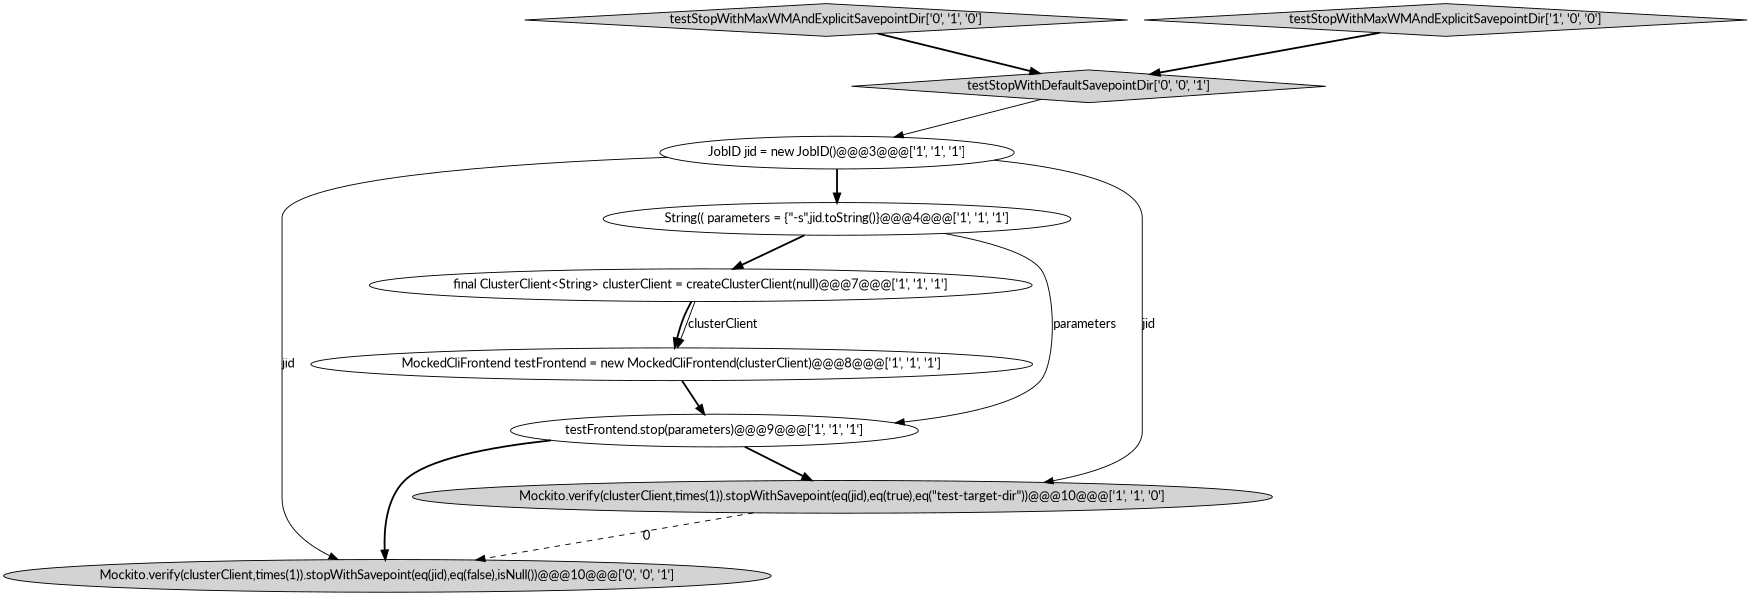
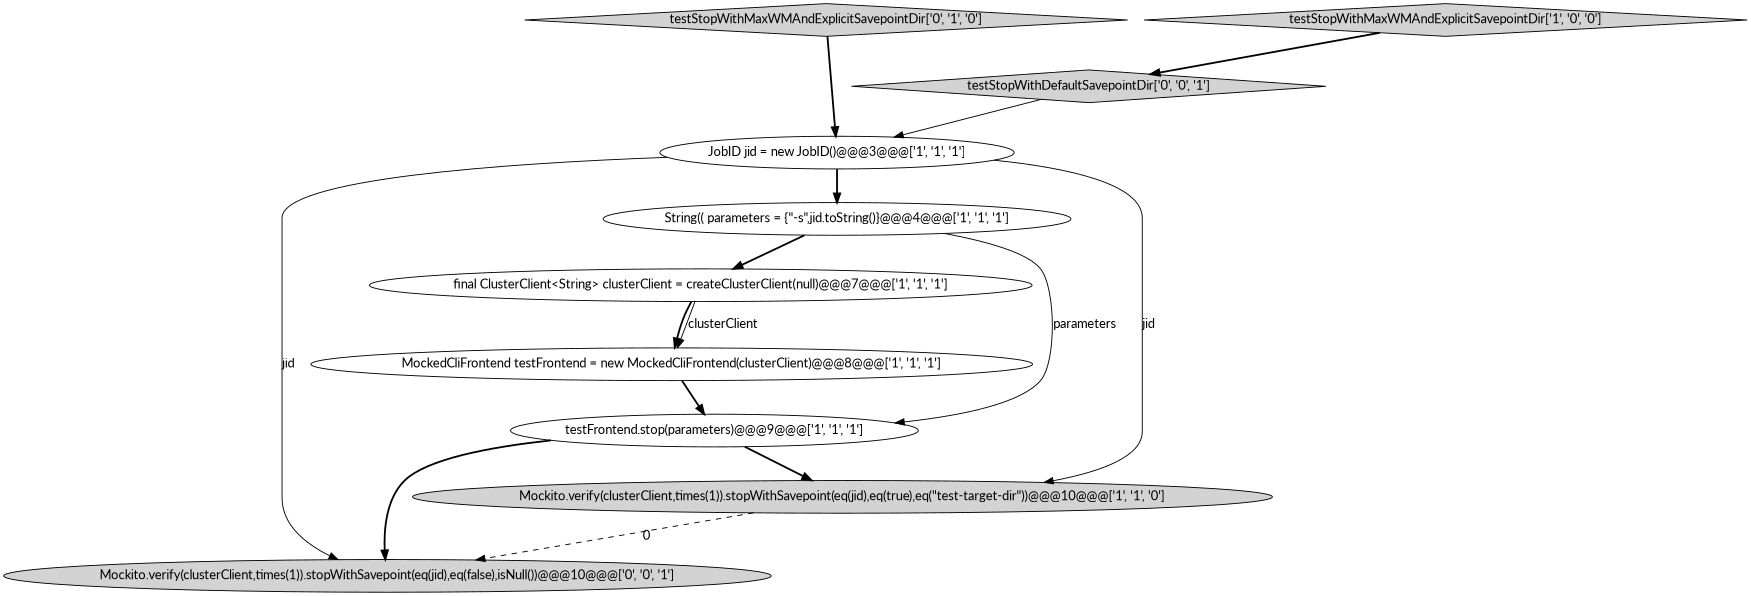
edge "testStopWithMaxWMAndExplicitSavepointDir['0', '1', '0']" -> "testStopWithDefaultSavepointDir['0', '0', '1']": now "testStopWithMaxWMAndExplicitSavepointDir['0', '1', '0']" -> "JobID jid = new JobID()@@@3@@@['1', '1', '1']"
